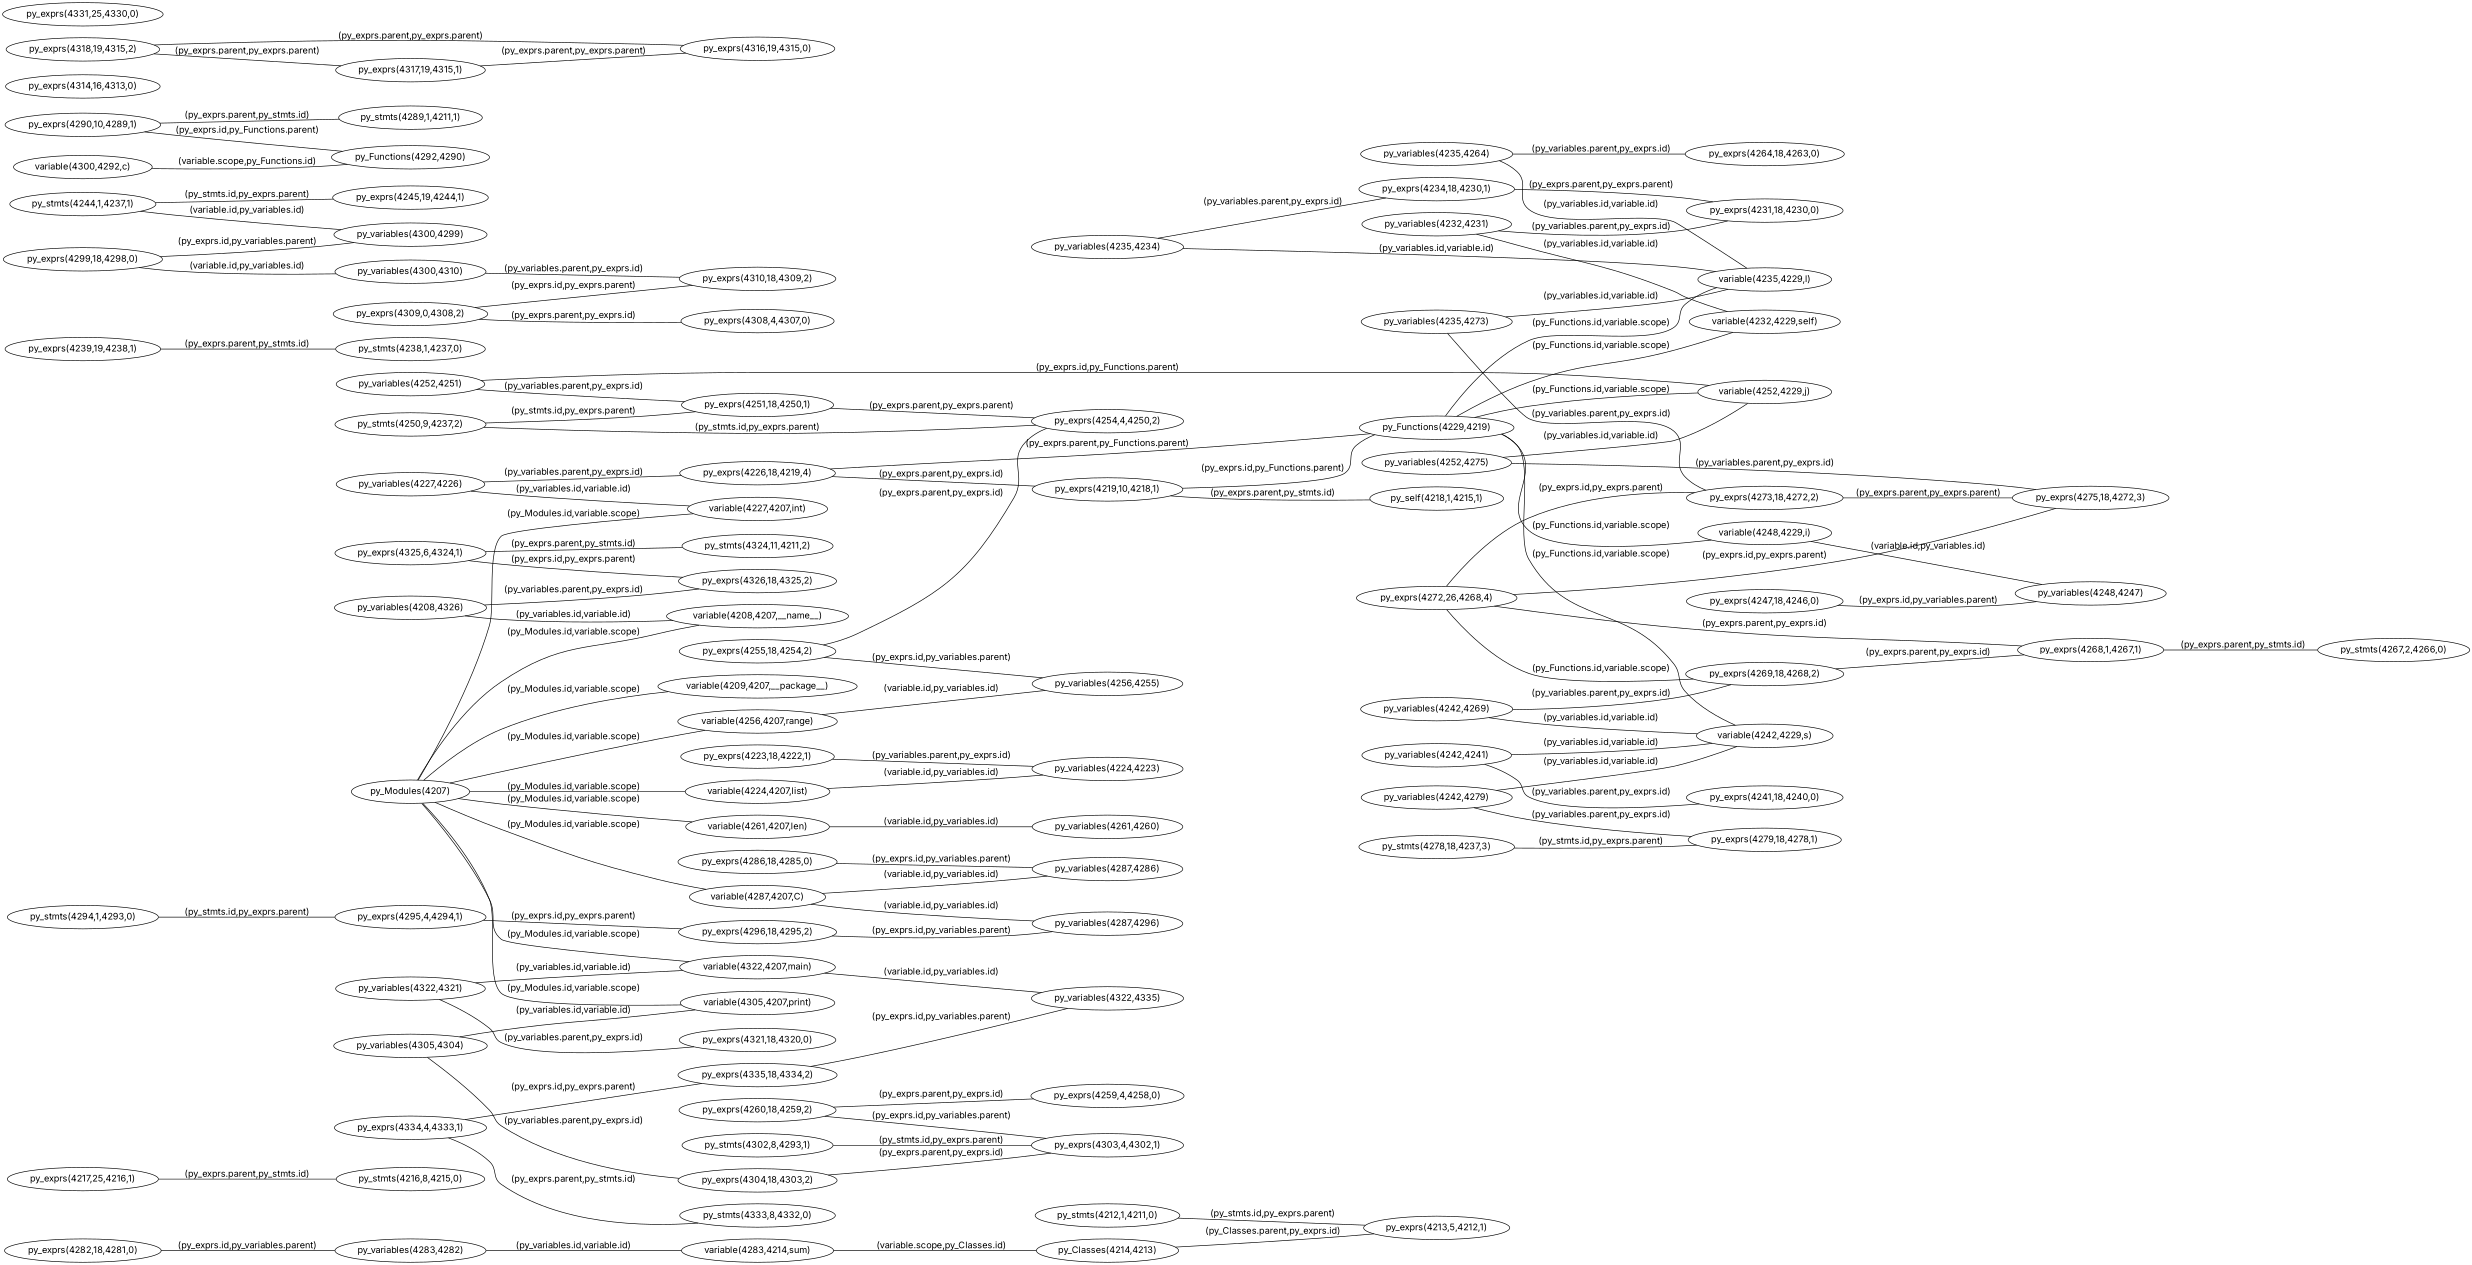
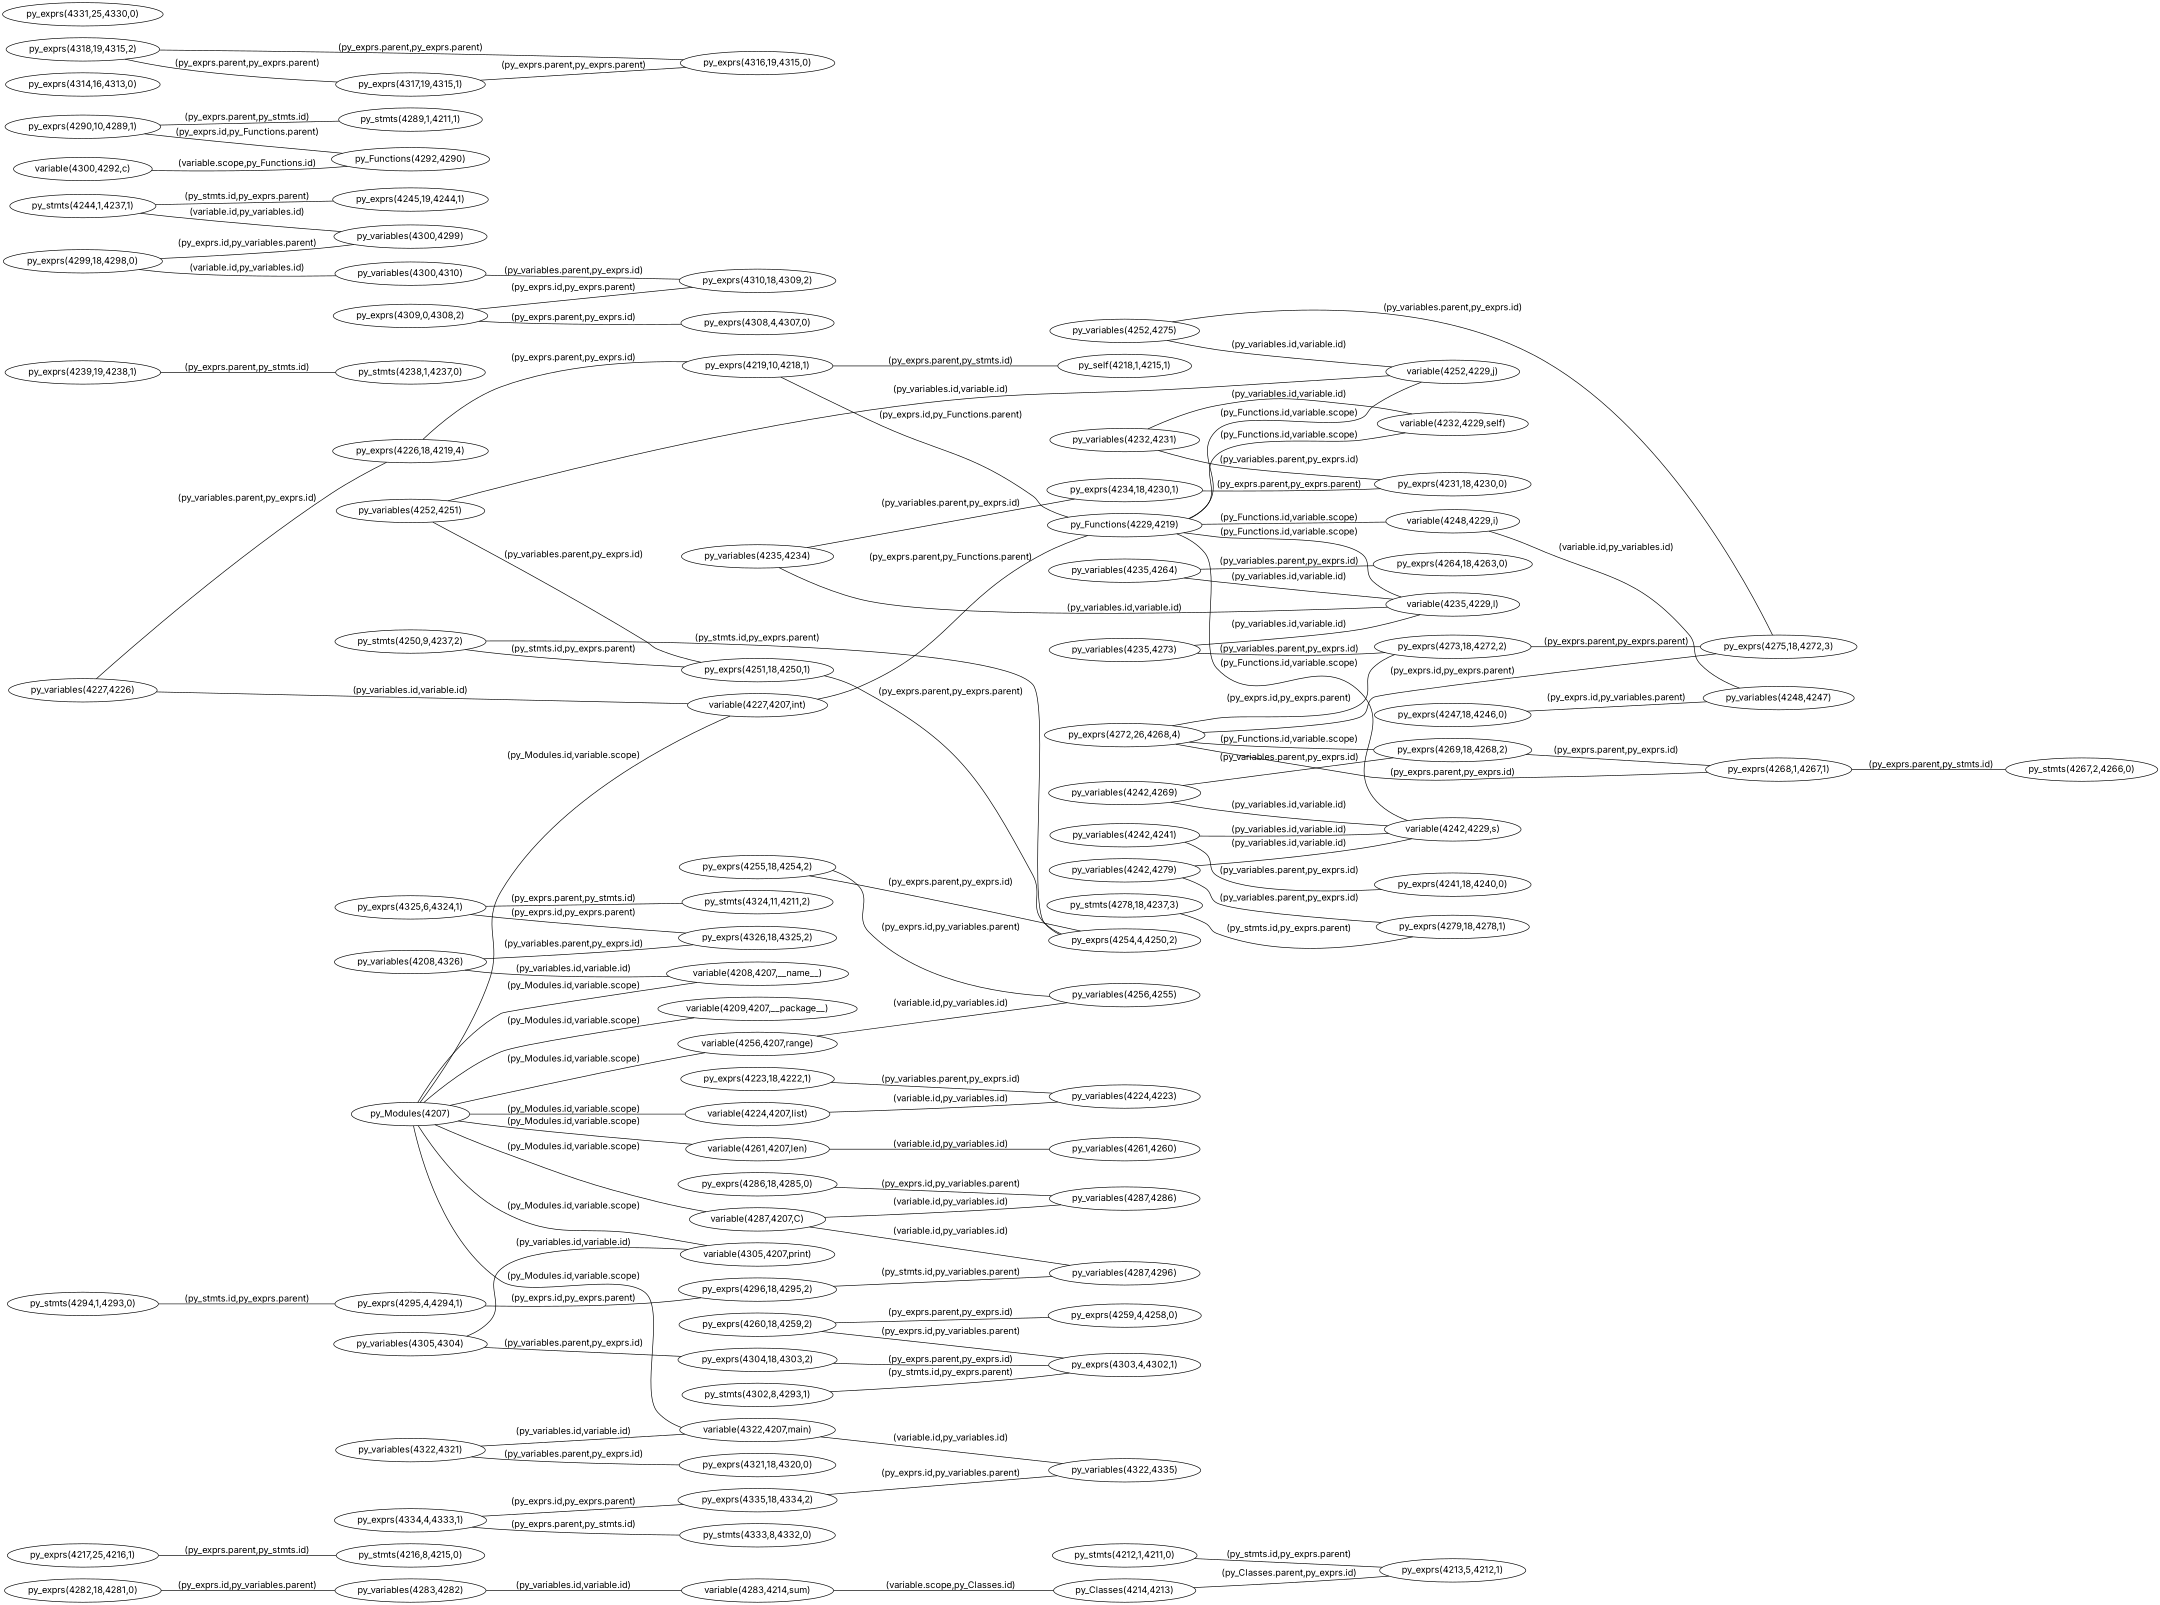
edge "py_variables(4252,4251)" -- "variable(4252,4229,j)": label "(py_exprs.id,py_Functions.parent)" -> "(py_variables.id,variable.id)"
edge "py_Functions(4229,4219)" -- "py_exprs(4226,18,4219,4)": now "py_Functions(4229,4219)" -- "variable(4227,4207,int)"
edge "py_variables(4287,4296)" -- "py_exprs(4296,18,4295,2)": label "(py_exprs.id,py_variables.parent)" -> "(py_stmts.id,py_variables.parent)"
